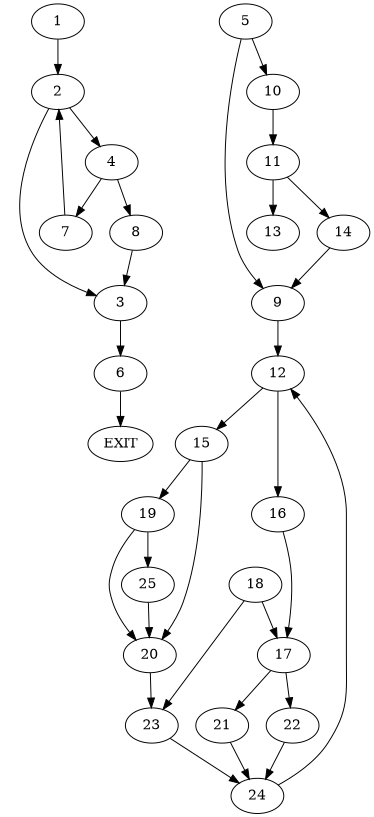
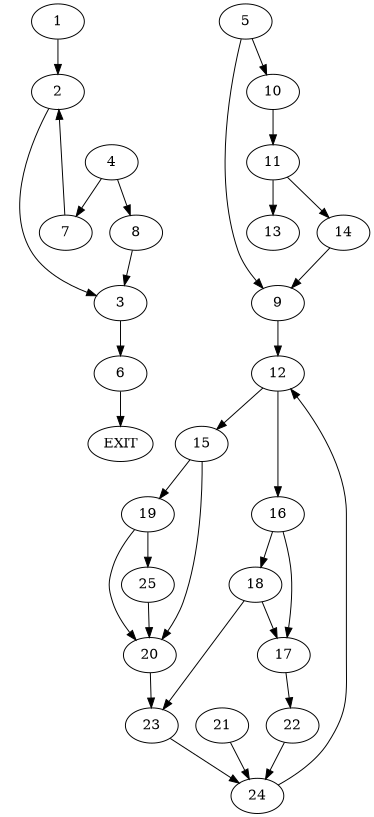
edge "2" -> "4": removed
edge "16" -> "18": added
edge "17" -> "21": removed
